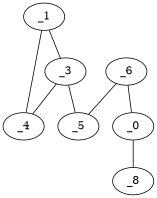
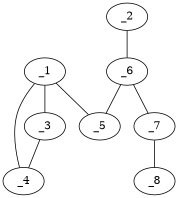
node "_2": added
edge "_3" -- "_5": now "_1" -- "_5"
node "_0": label "_0" -> "_7"
